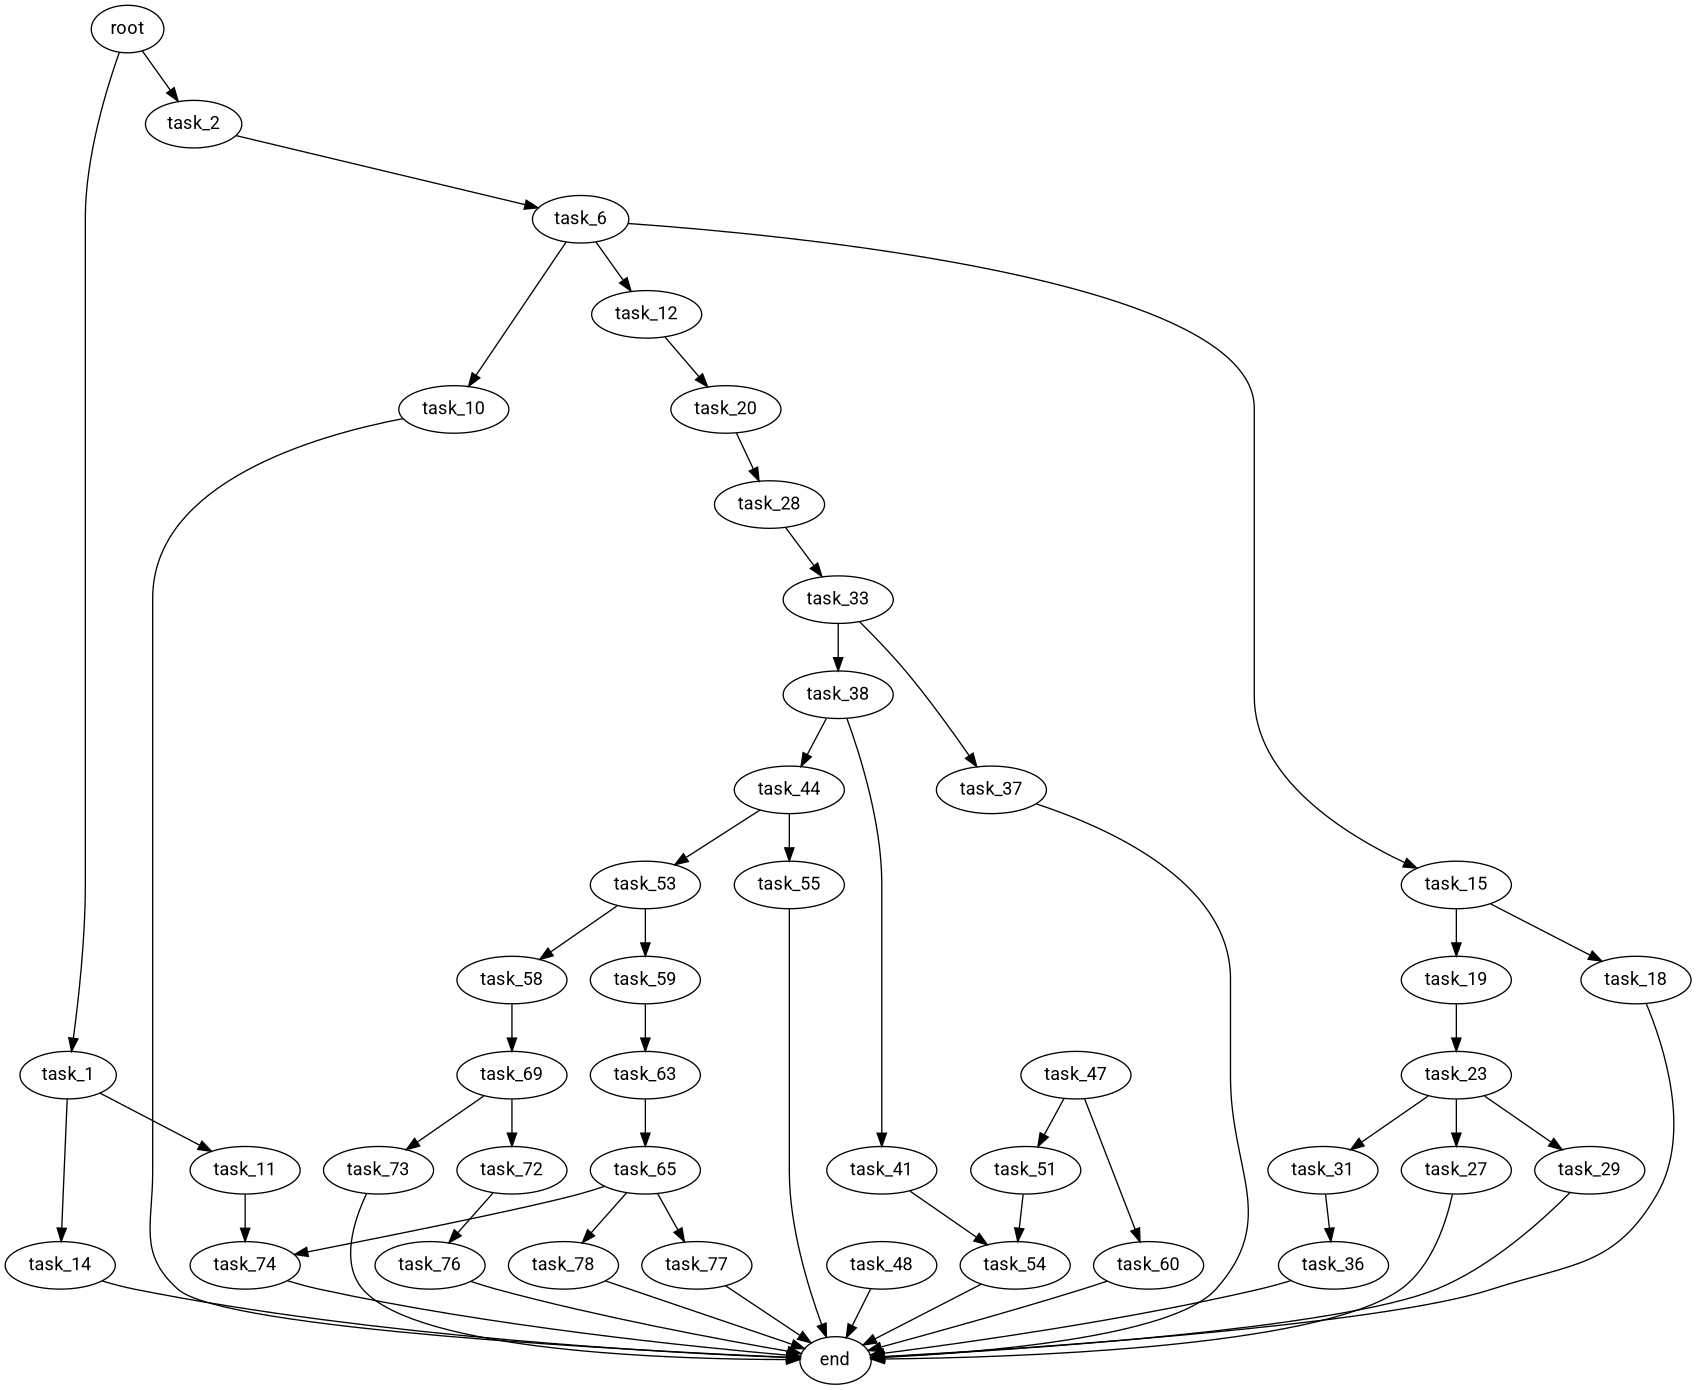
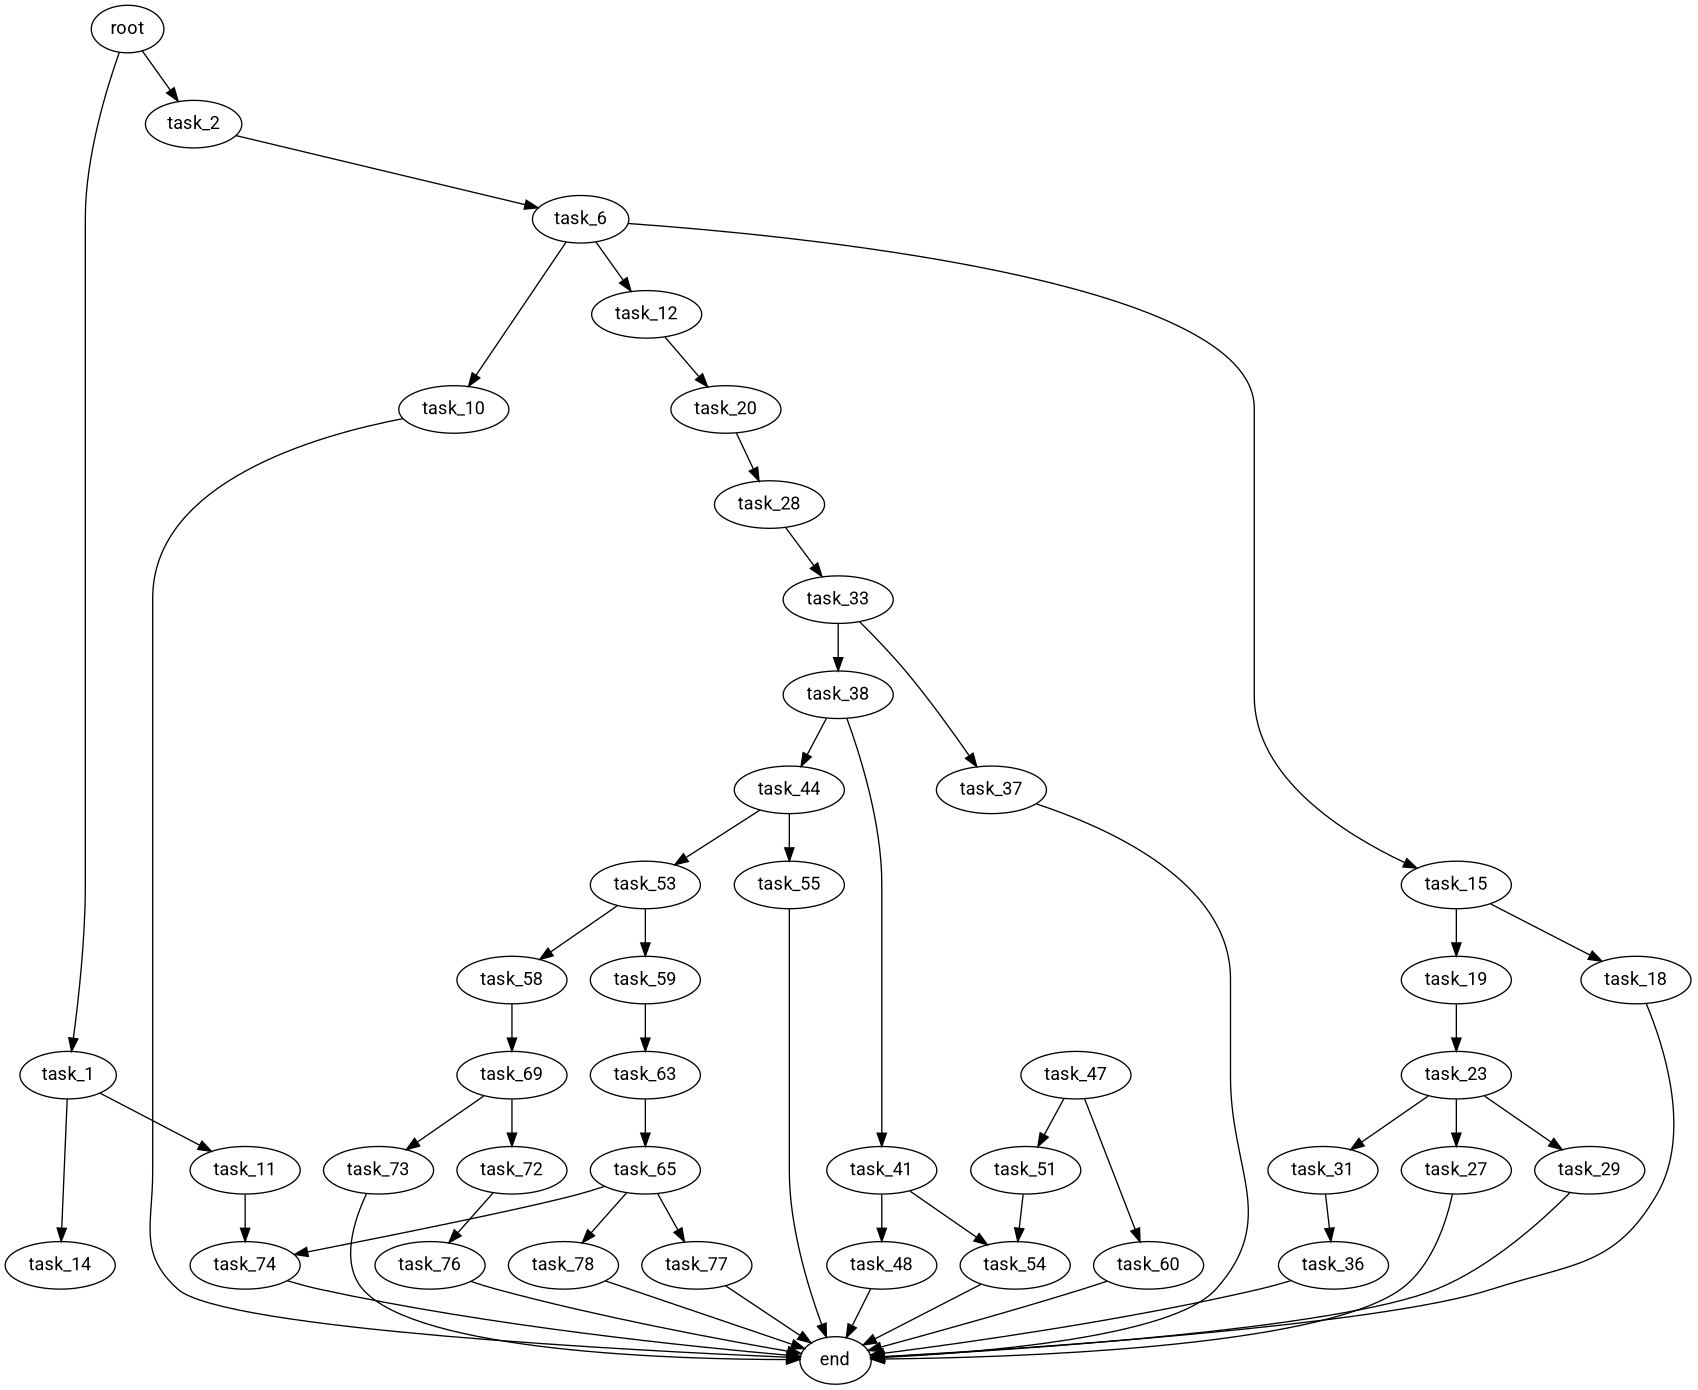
edge "task_41" -> "task_48": added
edge "task_14" -> "end": removed
